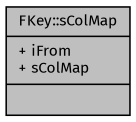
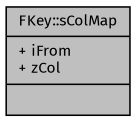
node "FKey::sColMap": text "+ sColMap" -> "+ zCol"
